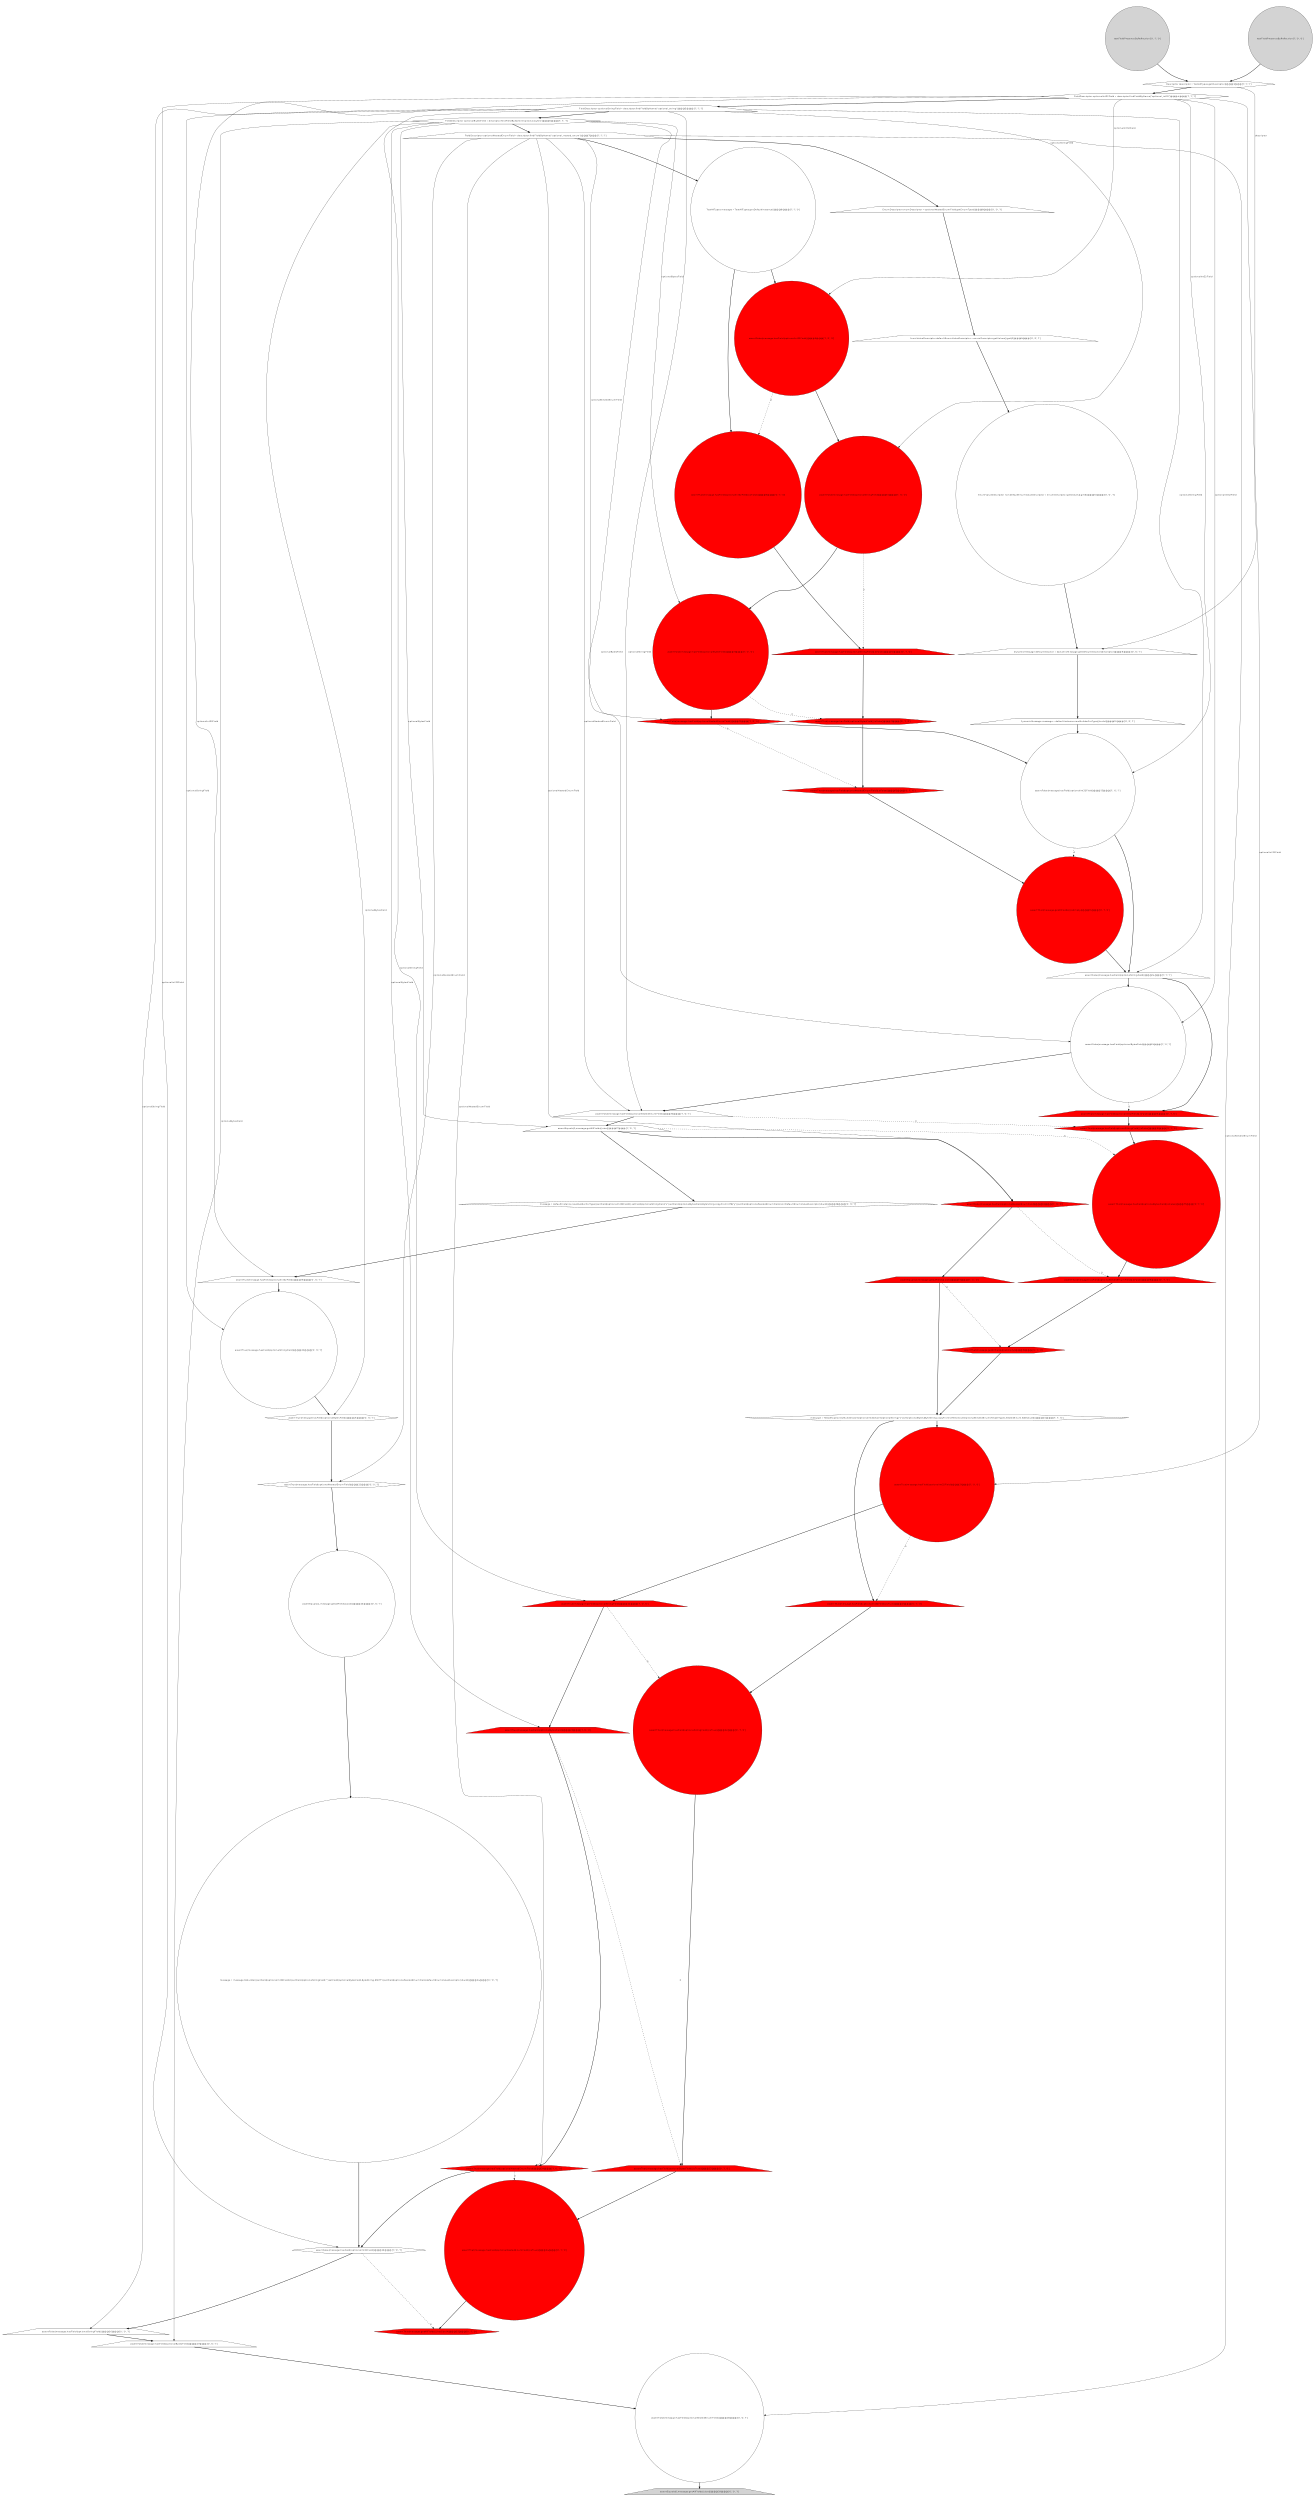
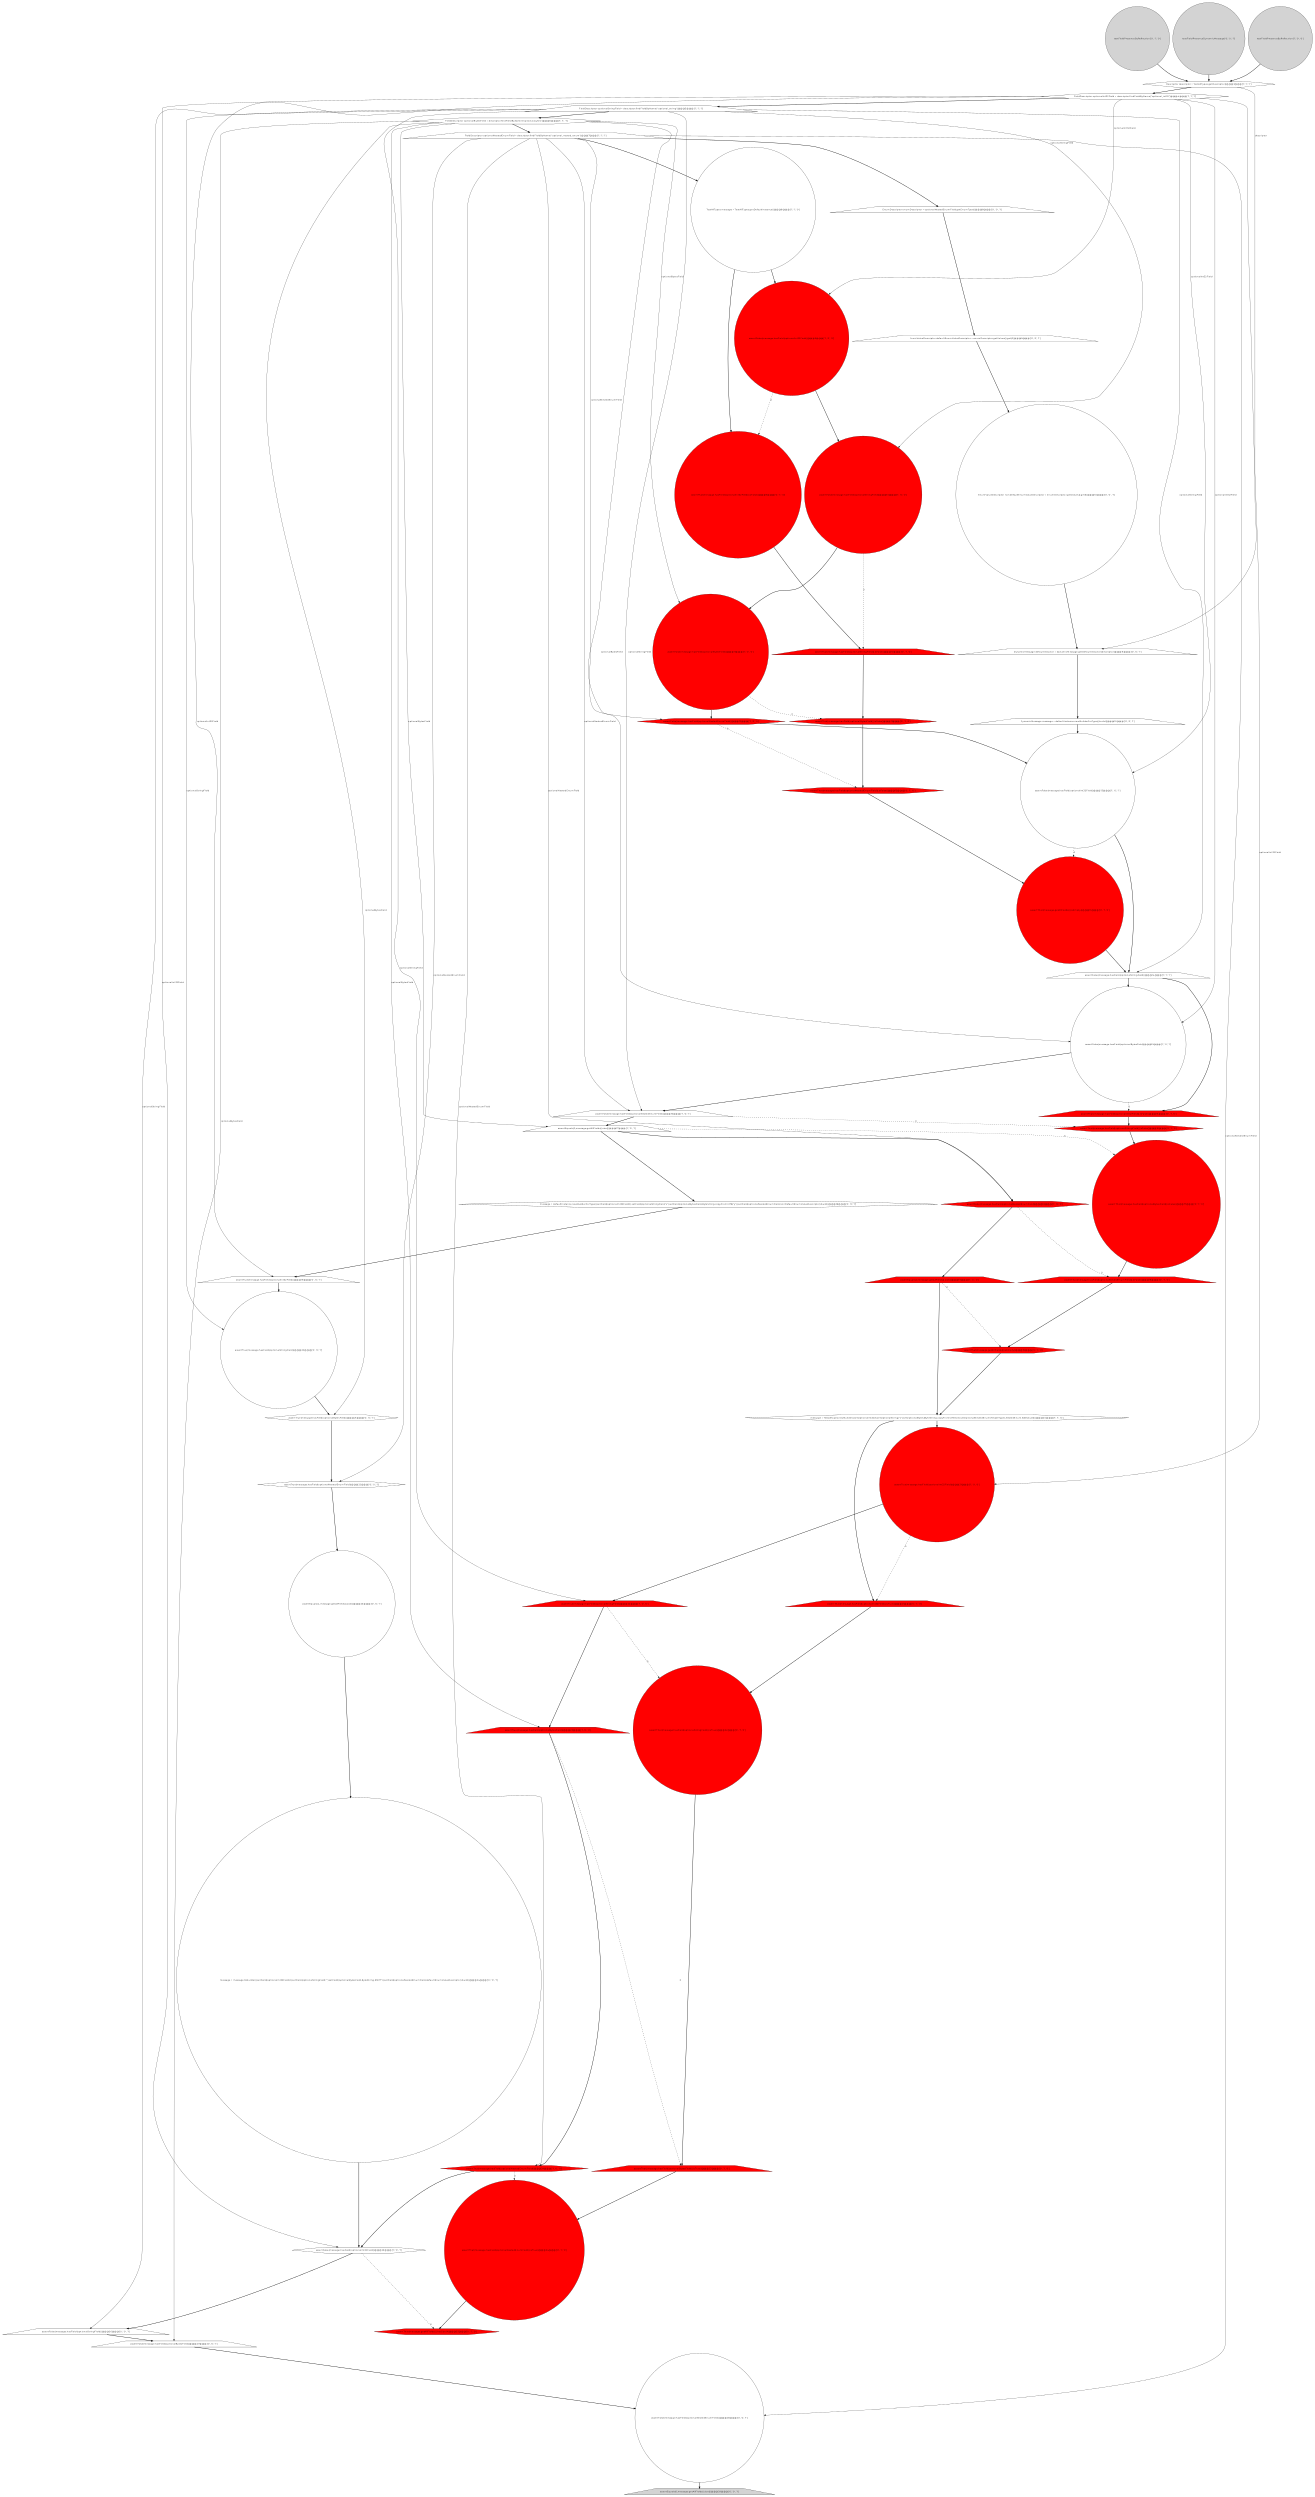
node "testFieldPresenceDynamicMessage['0', '0', '1']": added
